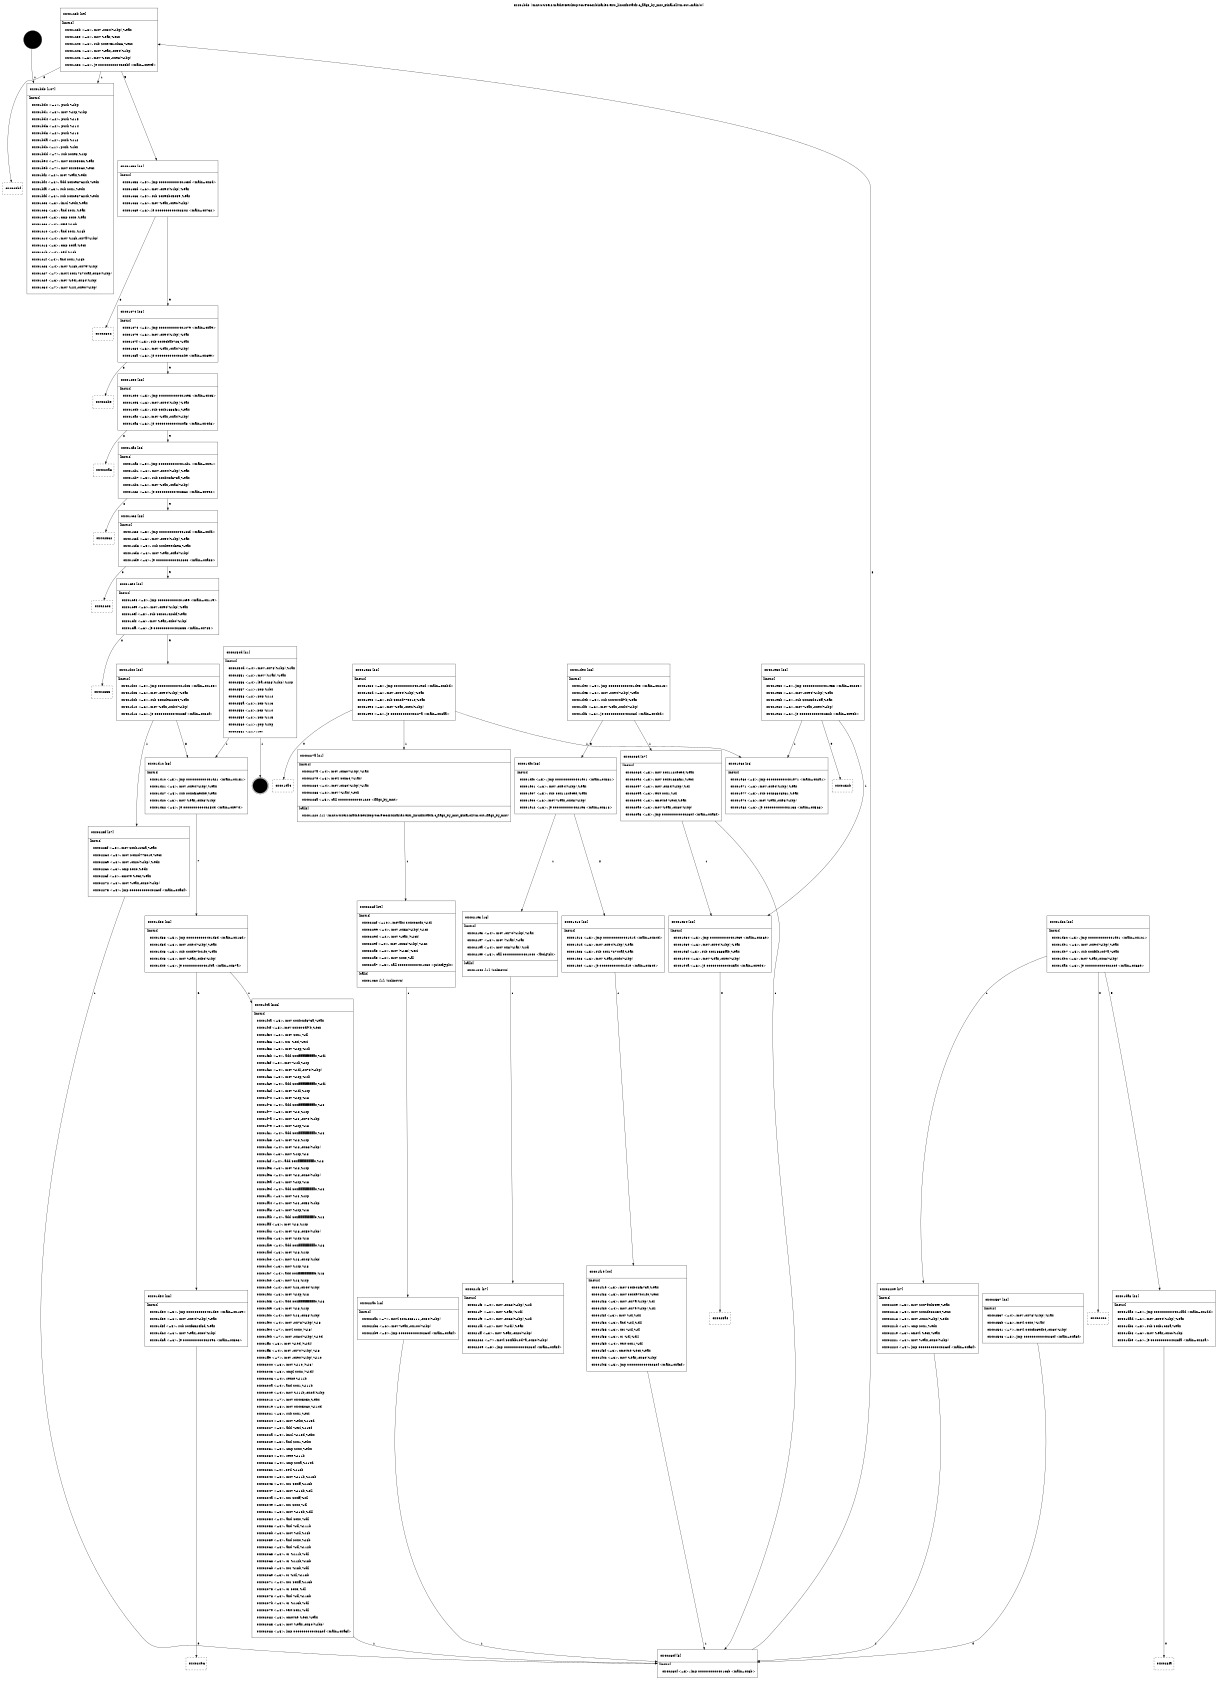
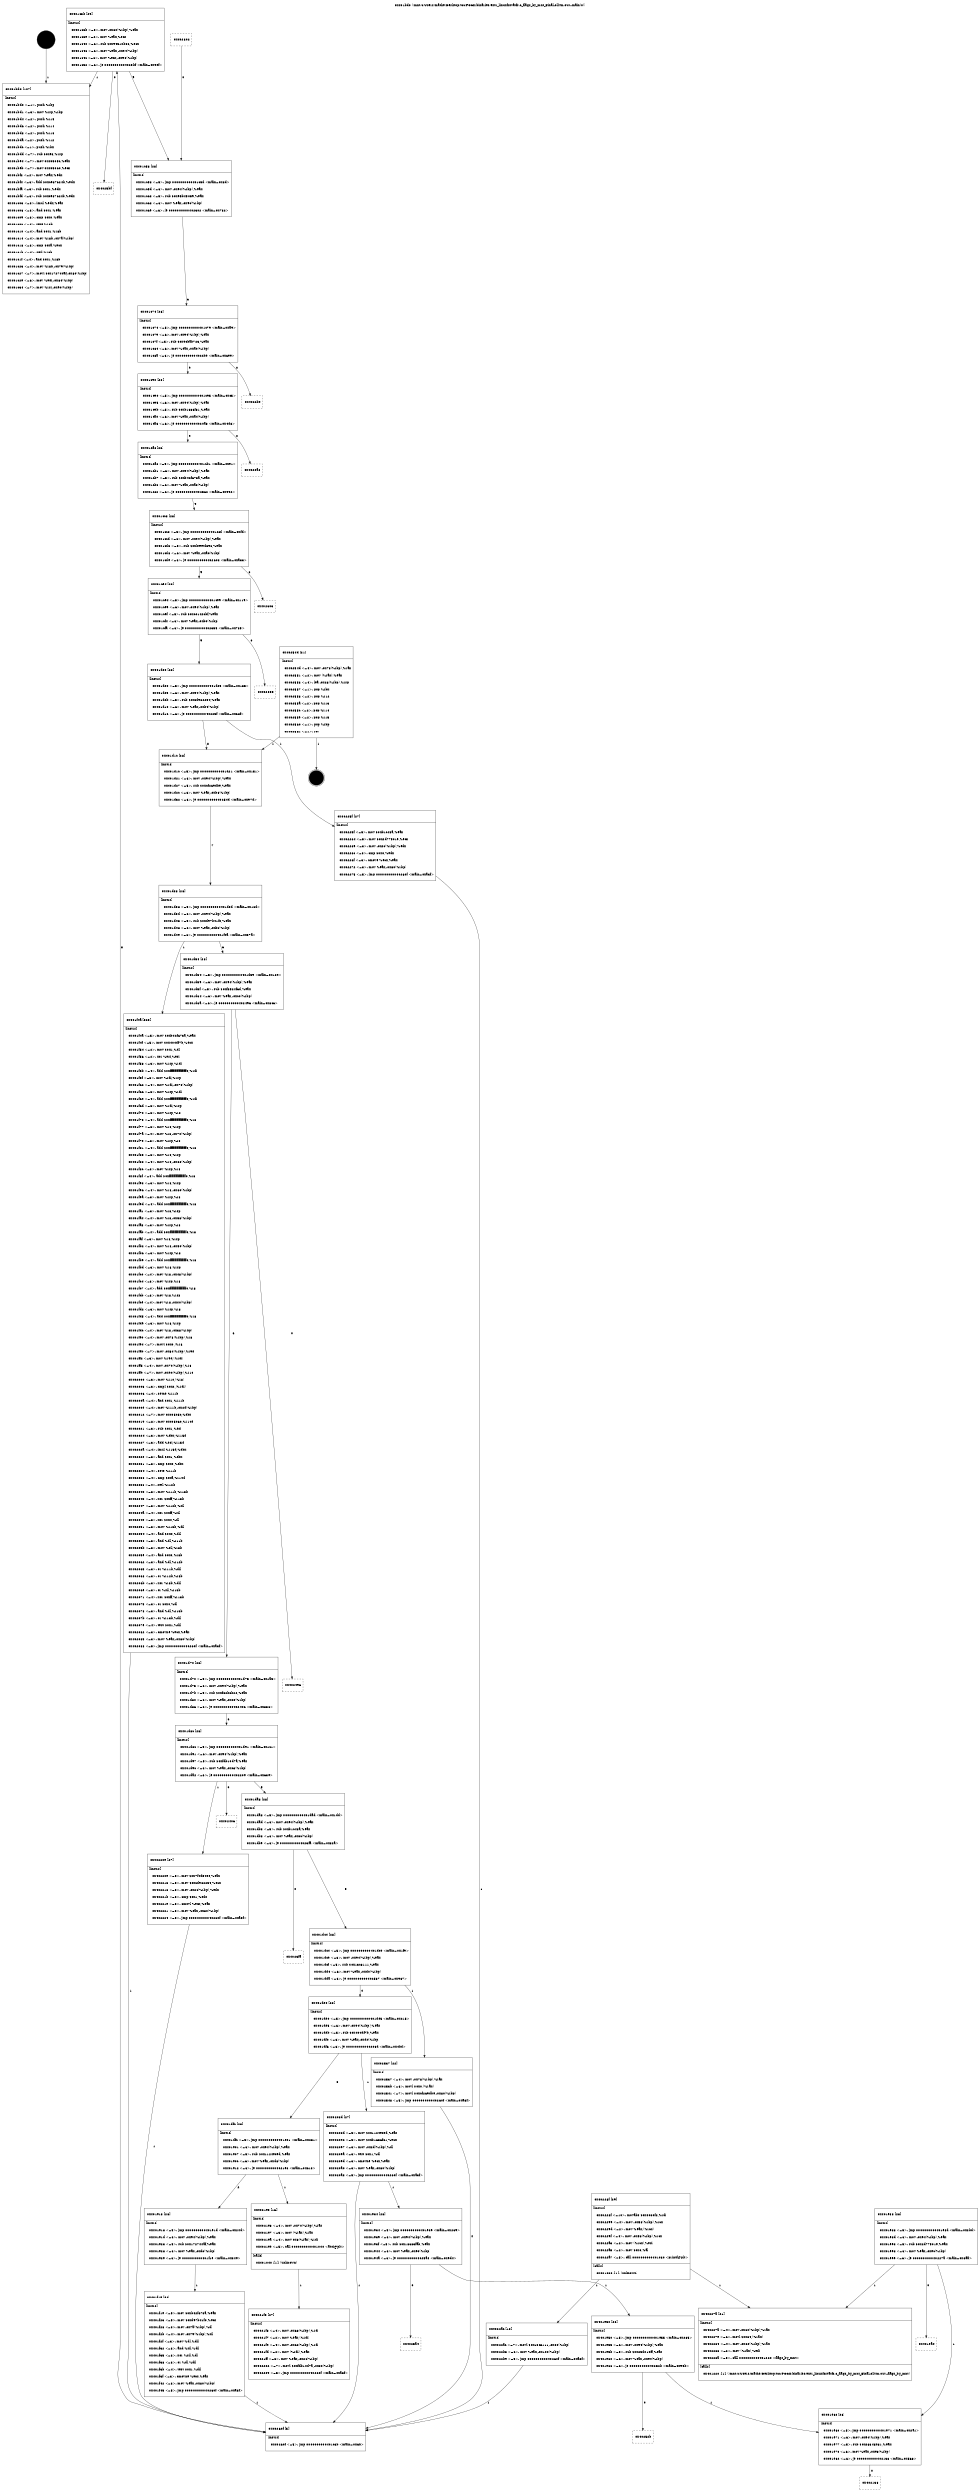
edge "0x401c58 [28]" -> "0x402302": reversed
node "0x402562": removed
edge "0x401e50 [28]" -> "0x401e34 [28]": reversed
edge "0x40227a [21]" -> "0x40228f [29]": reversed
node "0x401d70 [28]": added
node "0x401dc4 [28]": added
node "0x402138": added
